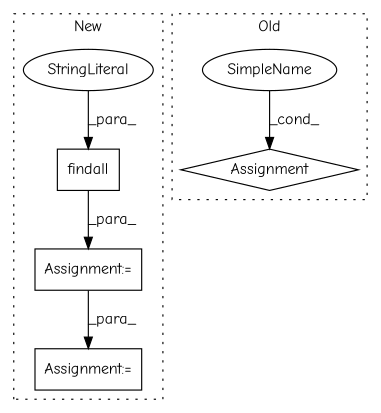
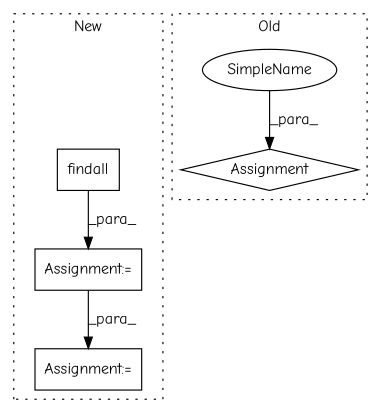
node "StringLiteral": removed
edge "SimpleName" -> "Assignment": label "_cond_" -> "_para_"
